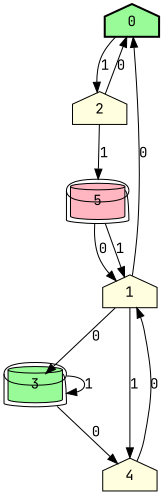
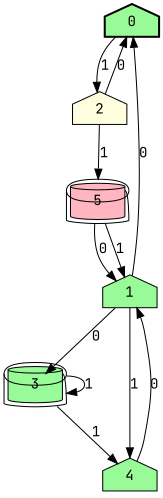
node "1": fillcolor lightyellow -> palegreen
edge "3" -> "4": label "0" -> "1"
node "4": fillcolor lightyellow -> palegreen
